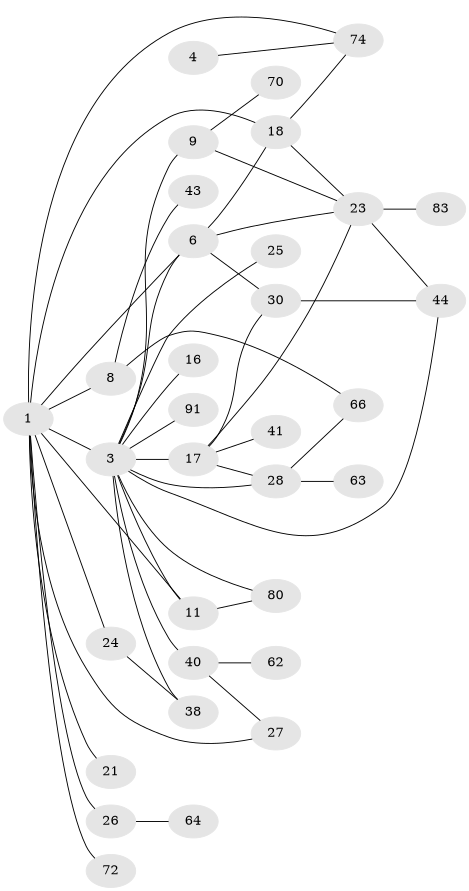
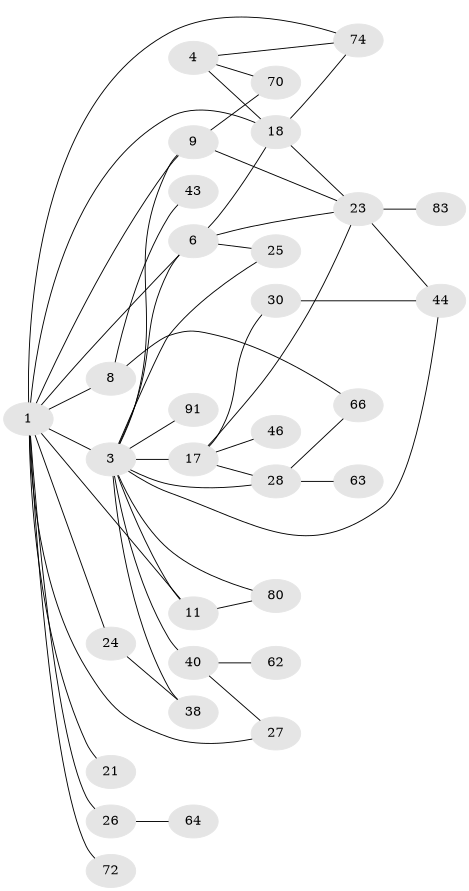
edge "4" -- "70": added
edge "4" -- "18": added
edge "6" -- "30": now "6" -- "25"
edge "9" -- "1": added
node "16": removed
node "41": label "41" -> "46"
